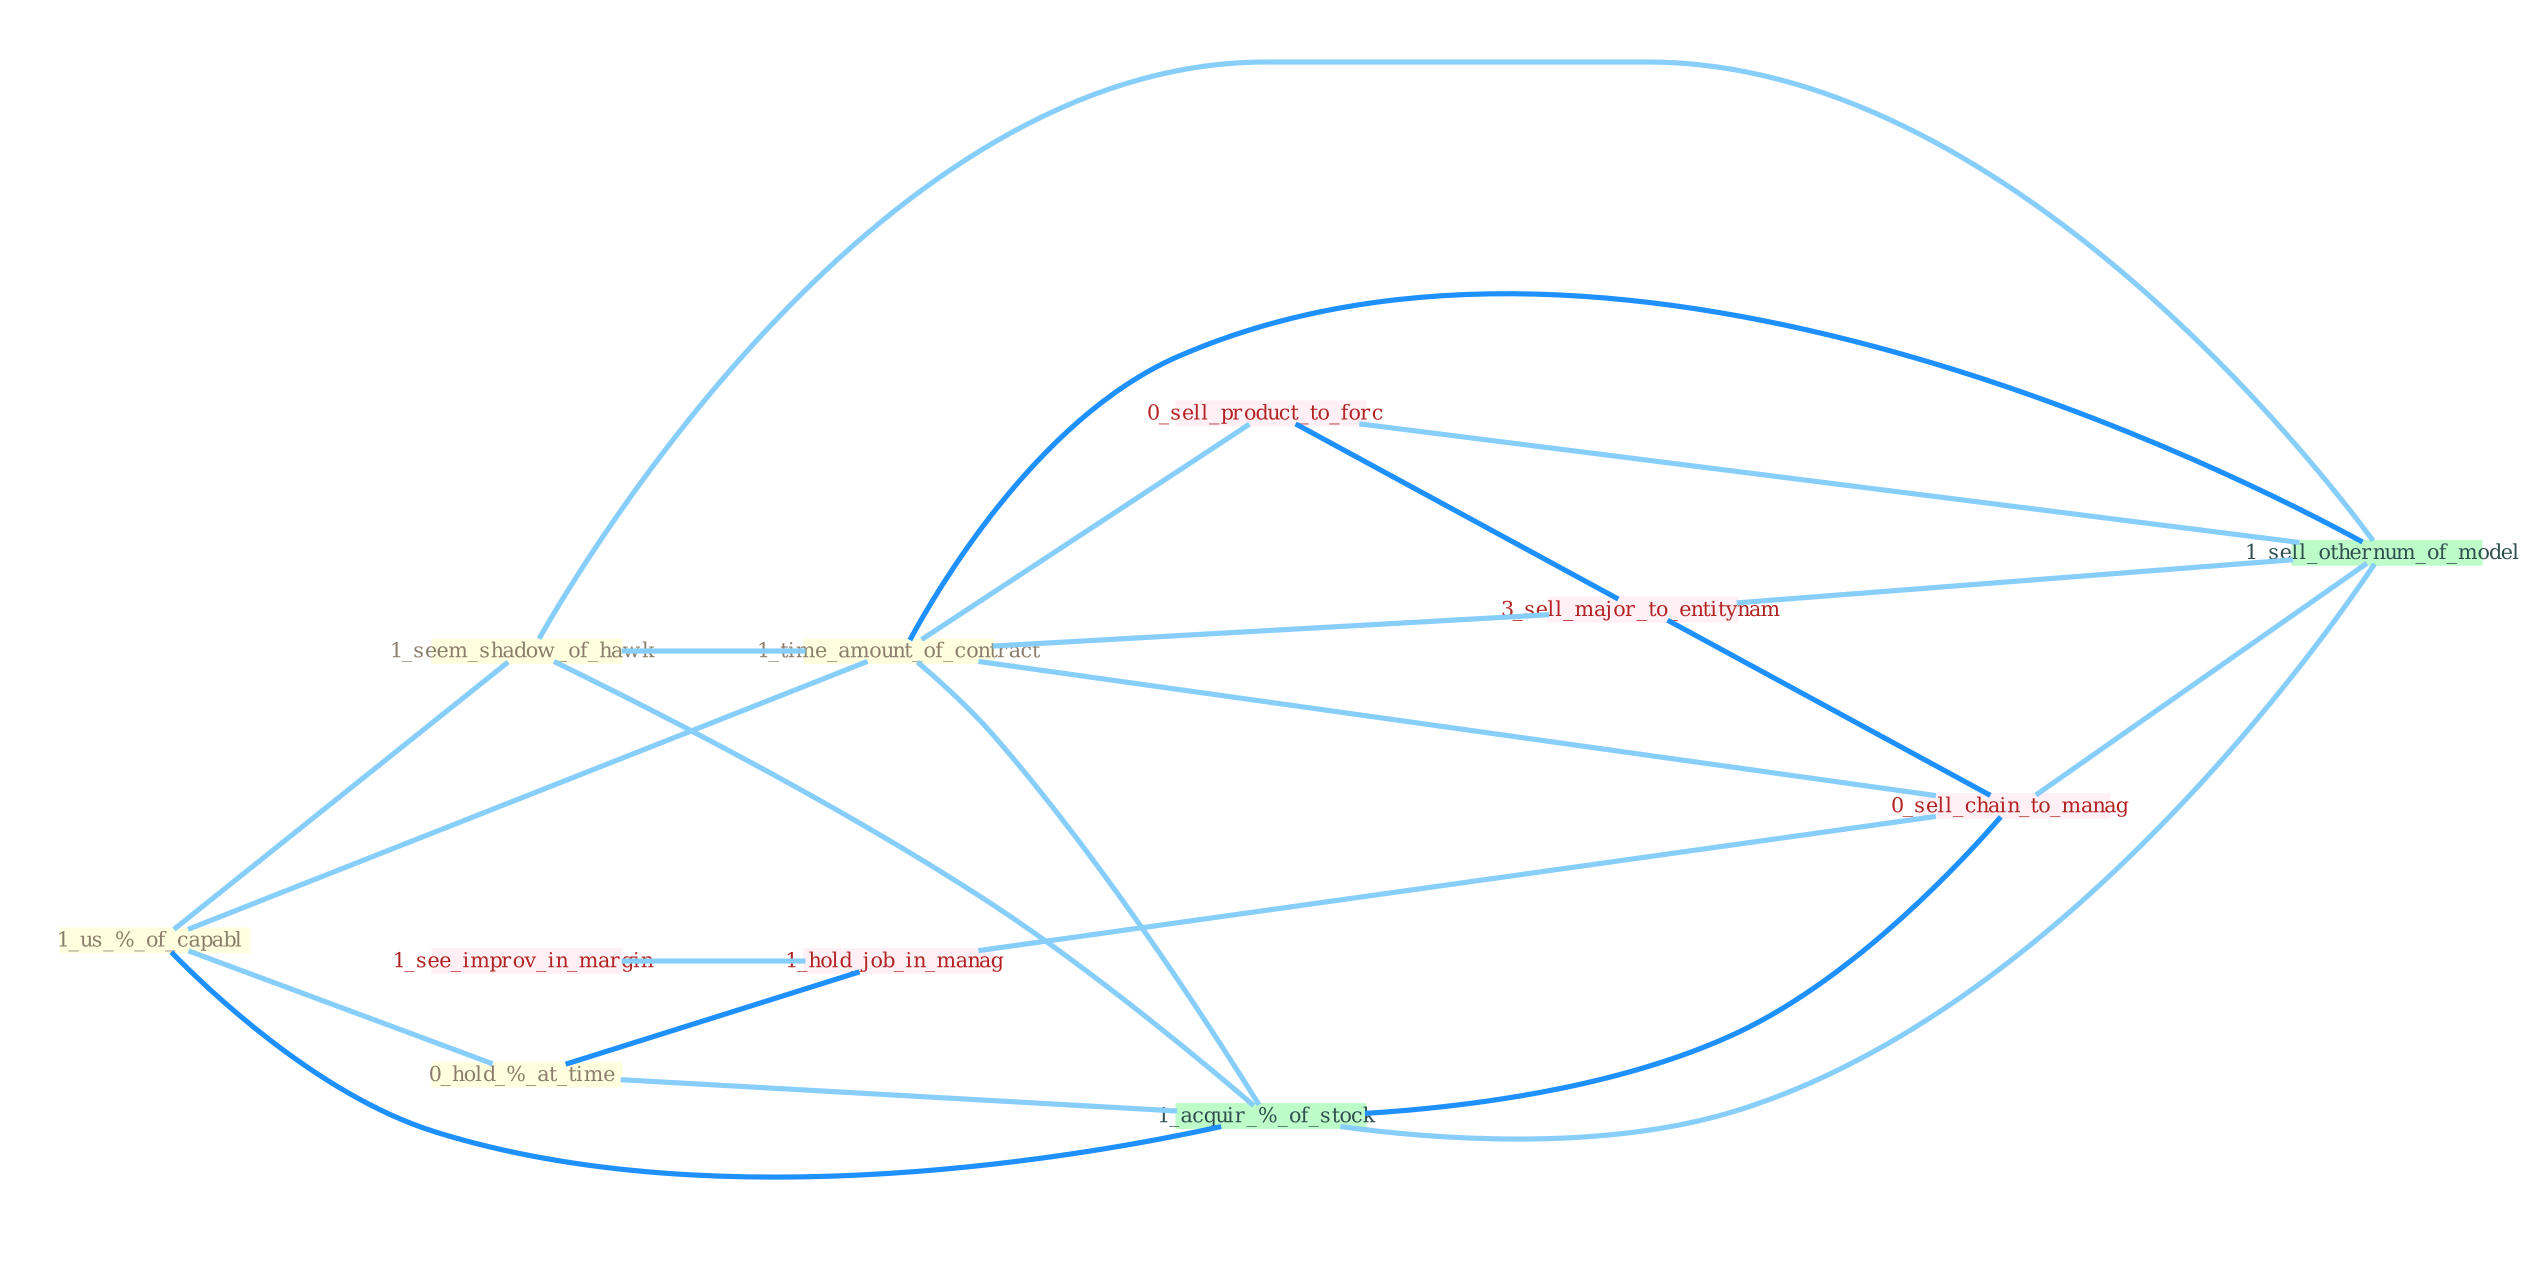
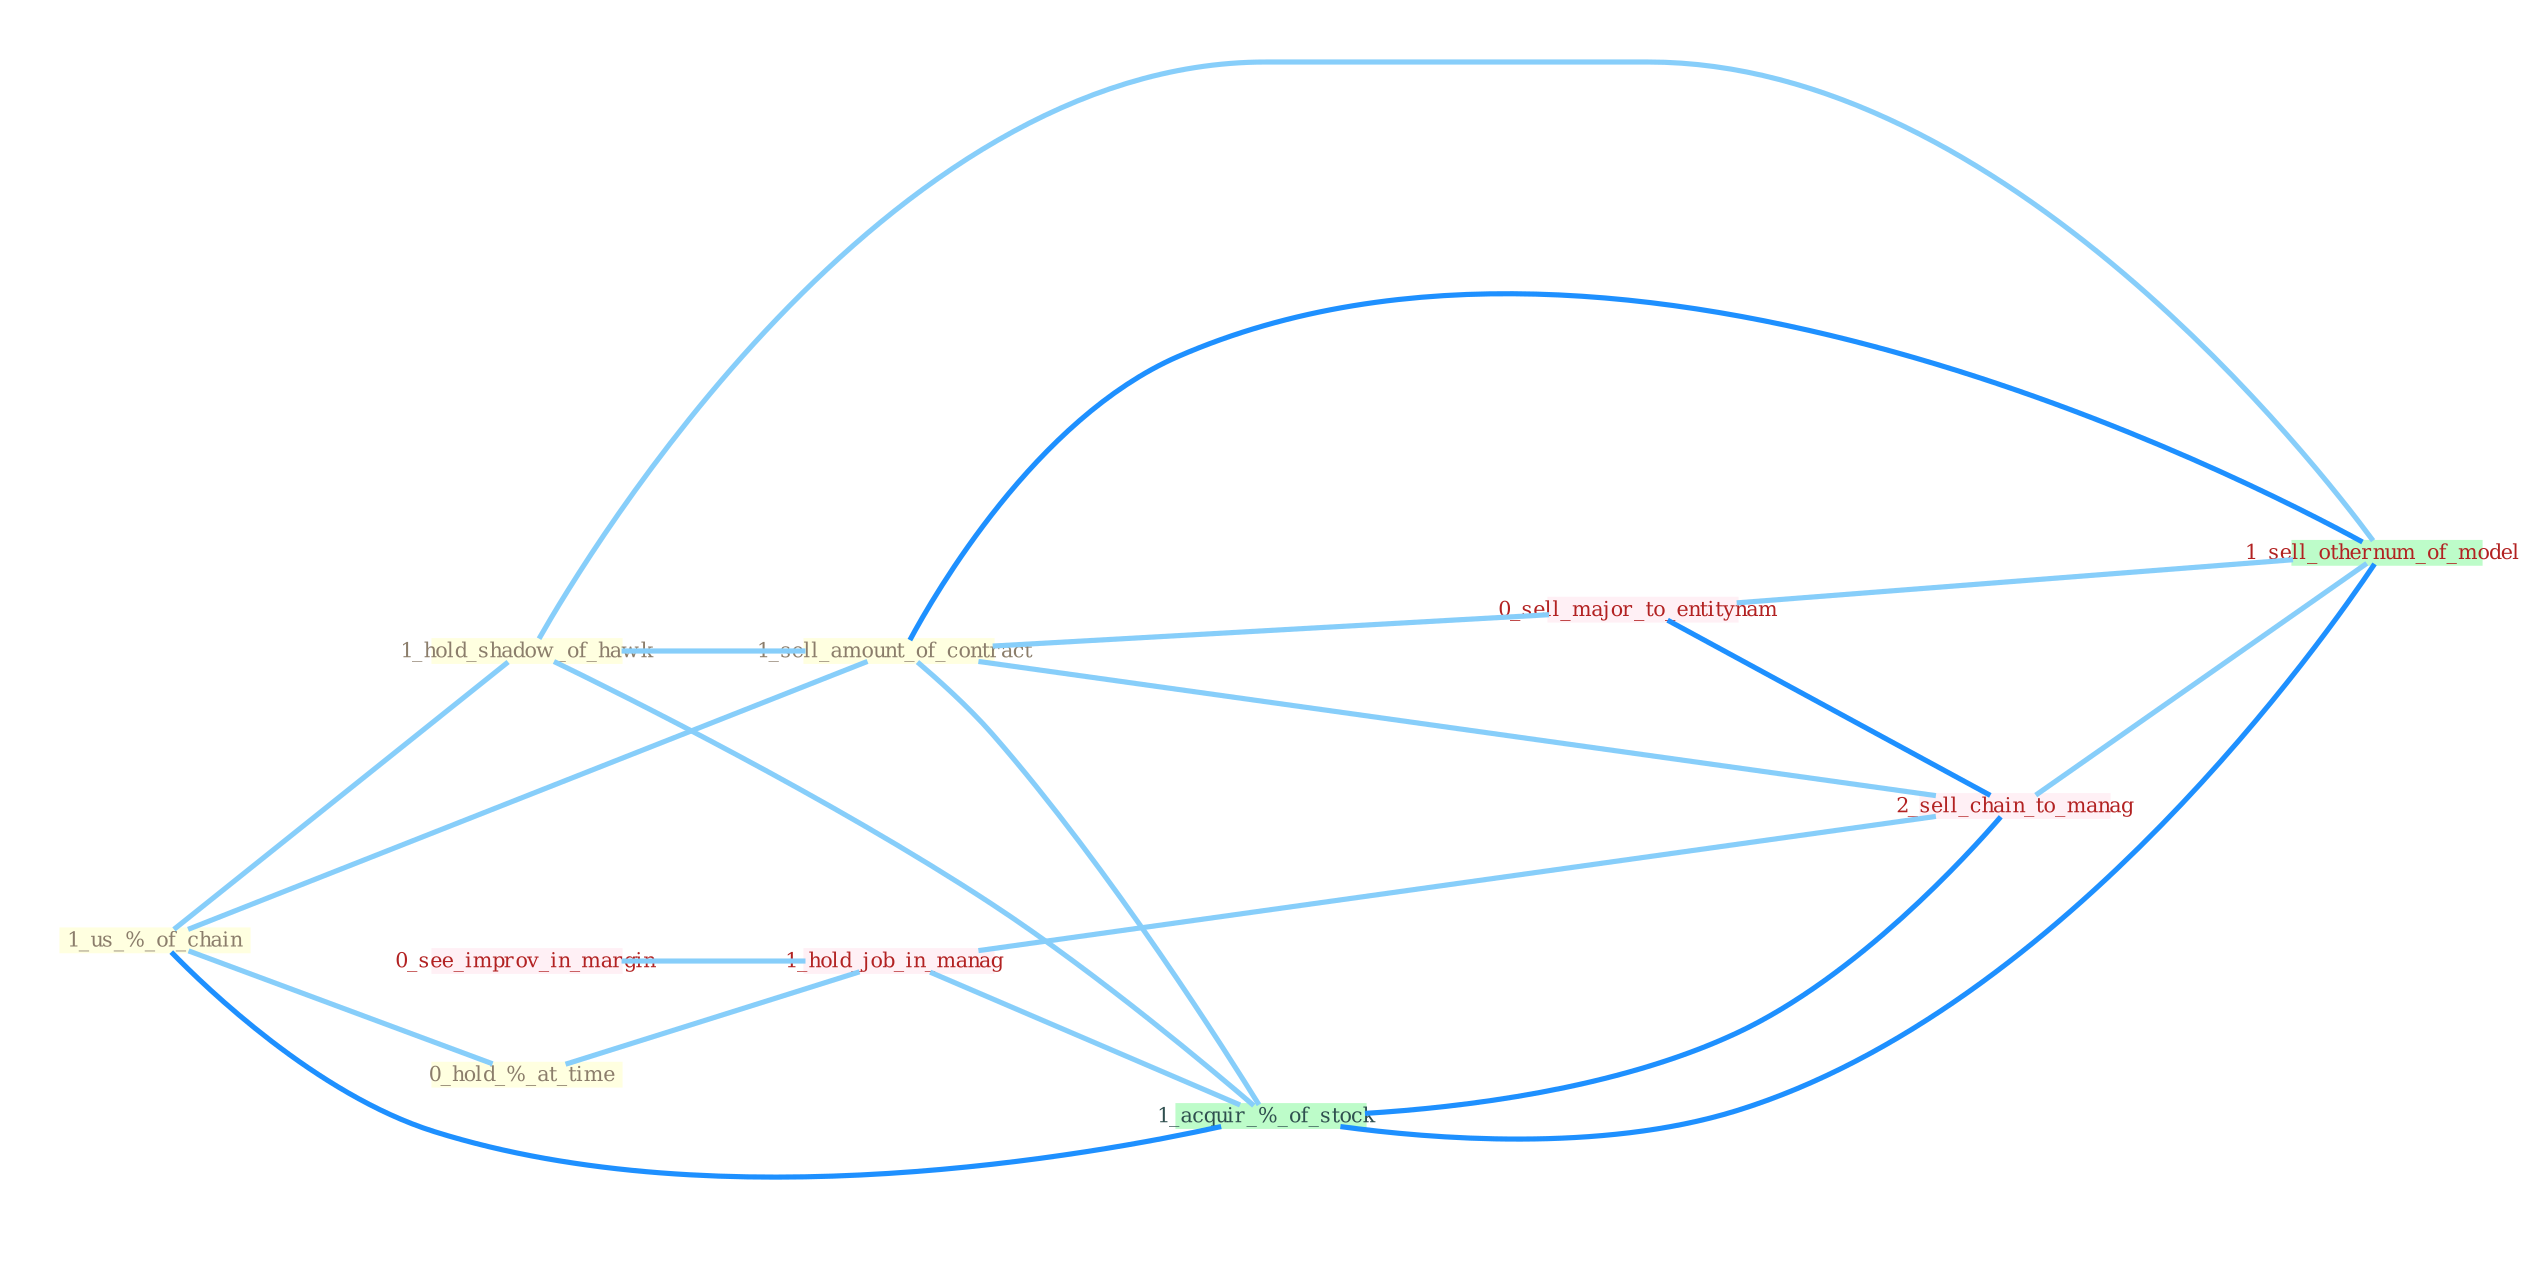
node "0_sell_product_to_forc": removed
node "1_sell_othernum_of_model": fontcolor #2f4f4f -> #b22222
node "3_sell_major_to_entitynam": label "3_sell_major_to_entitynam" -> "0_sell_major_to_entitynam"
node "1_seem_shadow_of_hawk": label "1_seem_shadow_of_hawk" -> "1_hold_shadow_of_hawk"
node "1_time_amount_of_contract": label "1_time_amount_of_contract" -> "1_sell_amount_of_contract"
node "0_sell_chain_to_manag": label "0_sell_chain_to_manag" -> "2_sell_chain_to_manag"
node "1_us_%_of_capabl": label "1_us_%_of_capabl" -> "1_us_%_of_chain"
node "1_see_improv_in_margin": label "1_see_improv_in_margin" -> "0_see_improv_in_margin"
edge "1_sell_othernum_of_model" -- "1_acquir_%_of_stock": color #87cefa -> #1e90ff
edge "1_hold_job_in_manag" -- "0_hold_%_at_time": color #1e90ff -> #87cefa
edge "0_hold_%_at_time" -- "1_acquir_%_of_stock": now "1_hold_job_in_manag" -- "1_acquir_%_of_stock"
